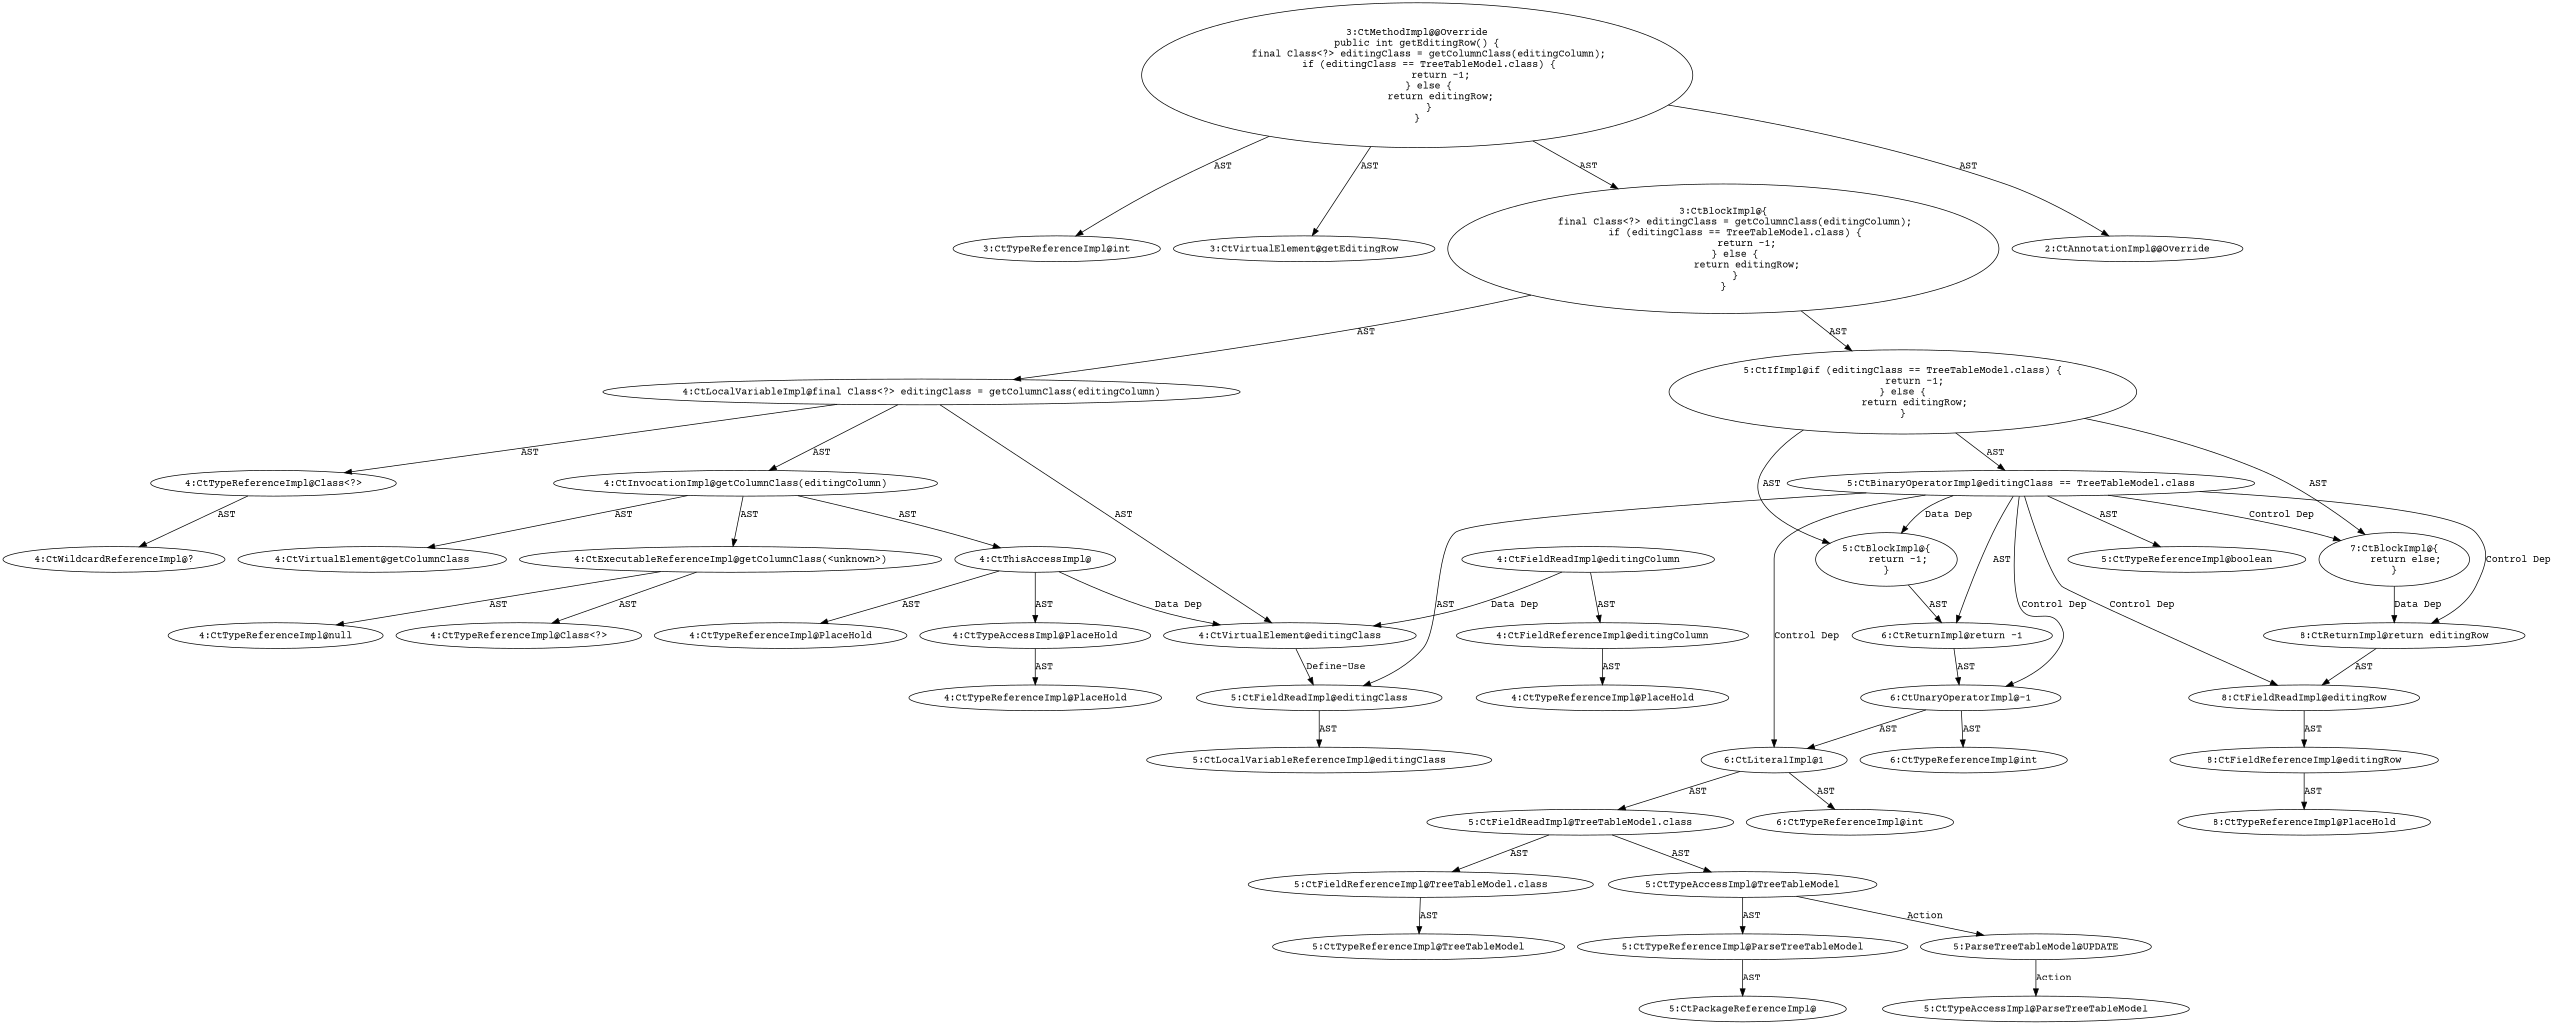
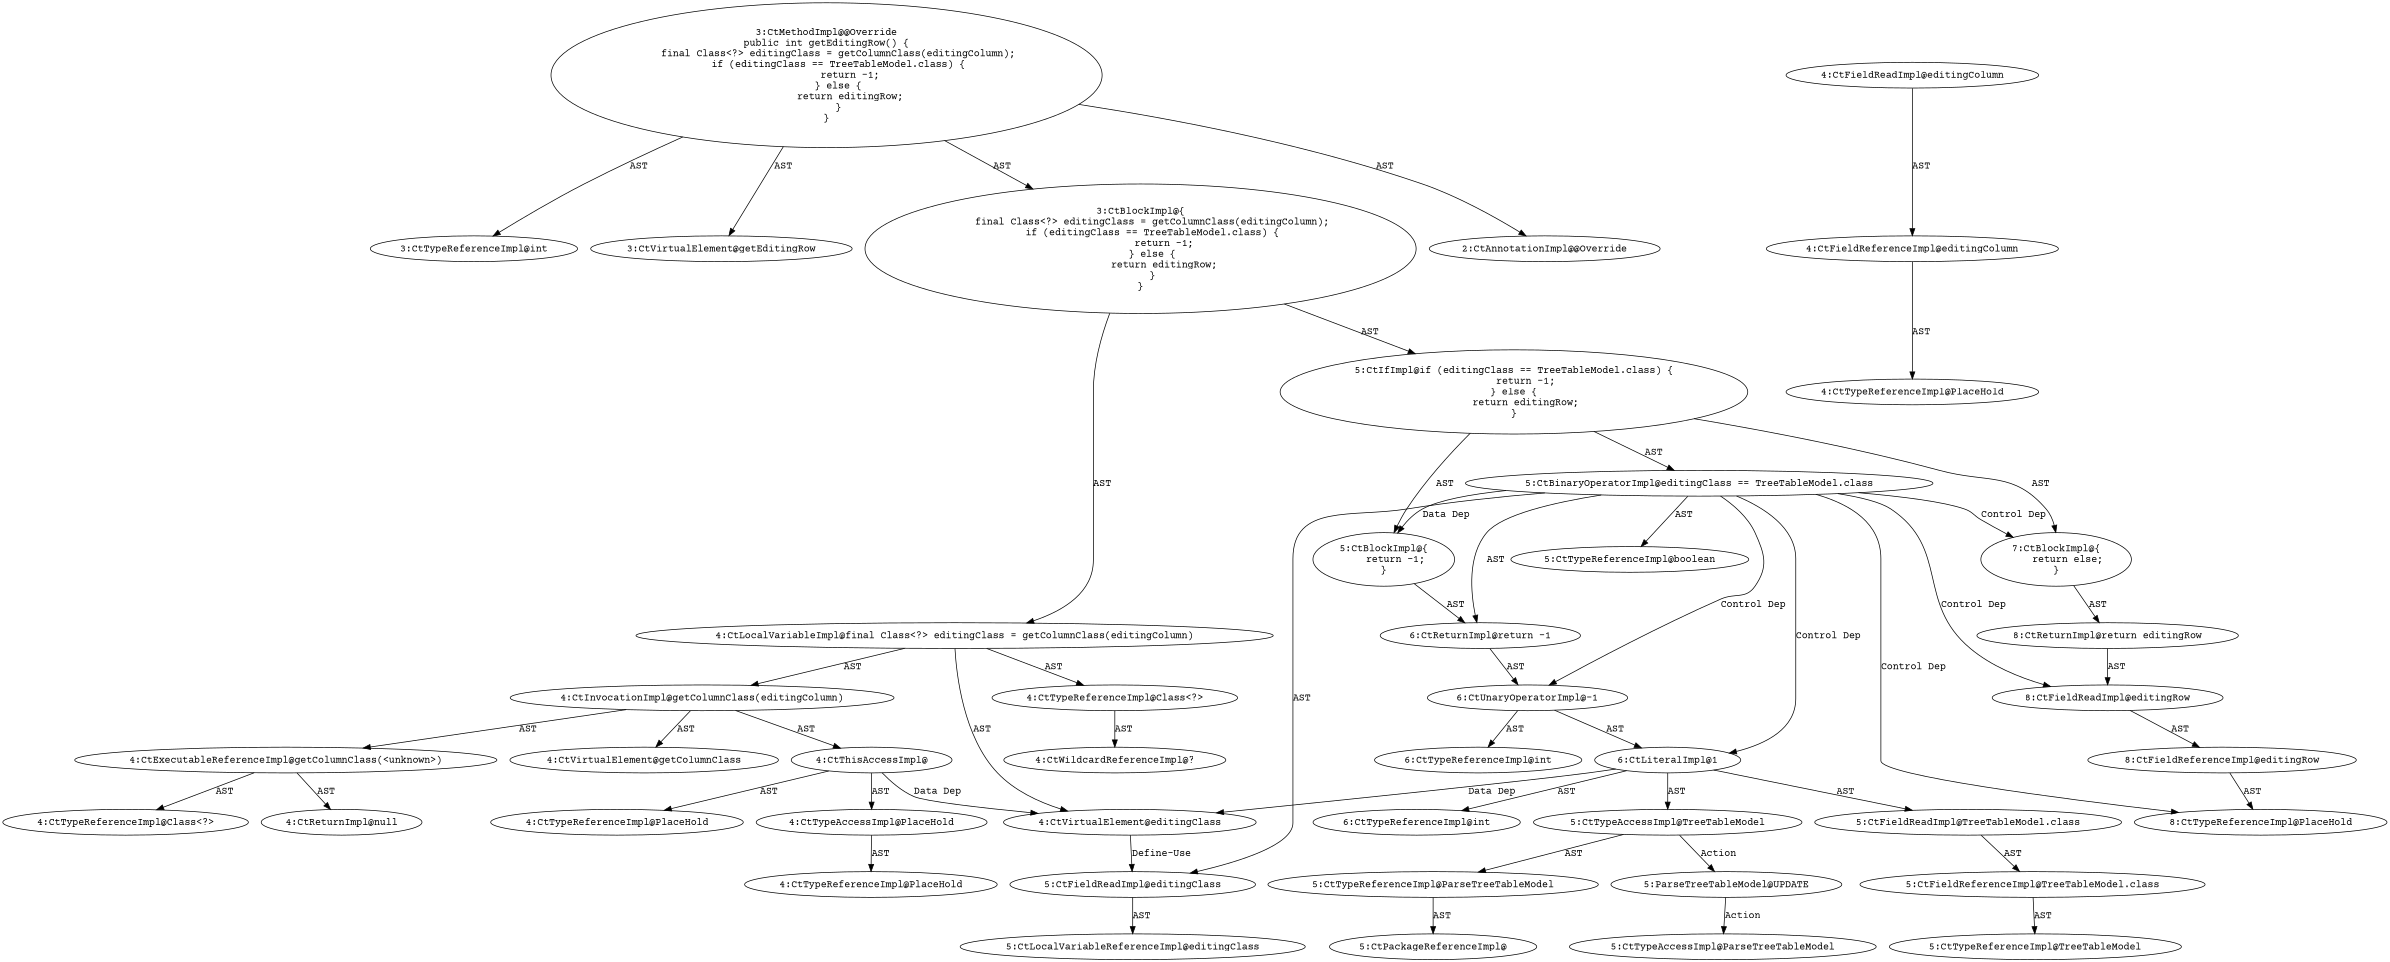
edge "5:CtBinaryOperatorImpl@editingClass == TreeTableModel.class" -> "8:CtReturnImpl@return editingRow": now "5:CtBinaryOperatorImpl@editingClass == TreeTableModel.class" -> "8:CtTypeReferenceImpl@PlaceHold"
edge "7:CtBlockImpl@{ return else; }" -> "8:CtReturnImpl@return editingRow": label "Data Dep" -> "AST"
edge "4:CtFieldReadImpl@editingColumn" -> "4:CtVirtualElement@editingClass": now "6:CtLiteralImpl@1" -> "4:CtVirtualElement@editingClass"
node "4:CtTypeReferenceImpl@null": label "4:CtTypeReferenceImpl@null" -> "4:CtReturnImpl@null"
edge "5:CtFieldReadImpl@TreeTableModel.class" -> "5:CtTypeAccessImpl@TreeTableModel": now "6:CtLiteralImpl@1" -> "5:CtTypeAccessImpl@TreeTableModel"
